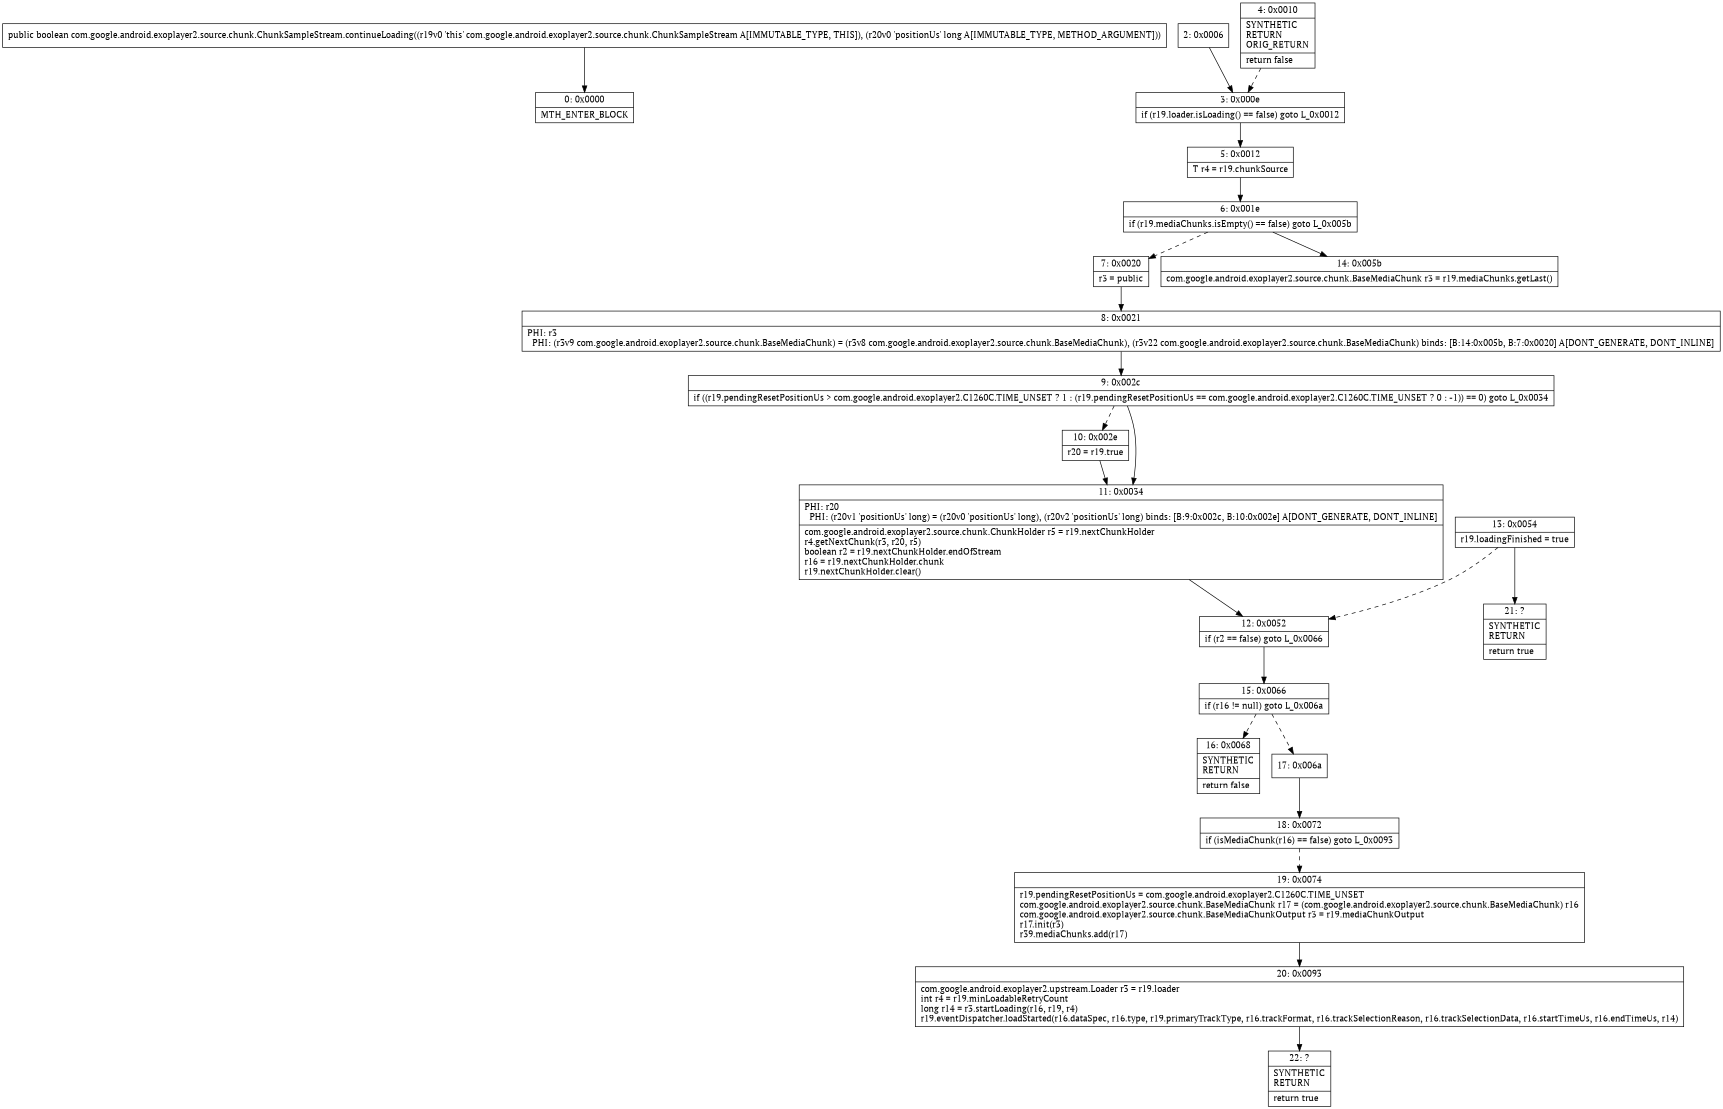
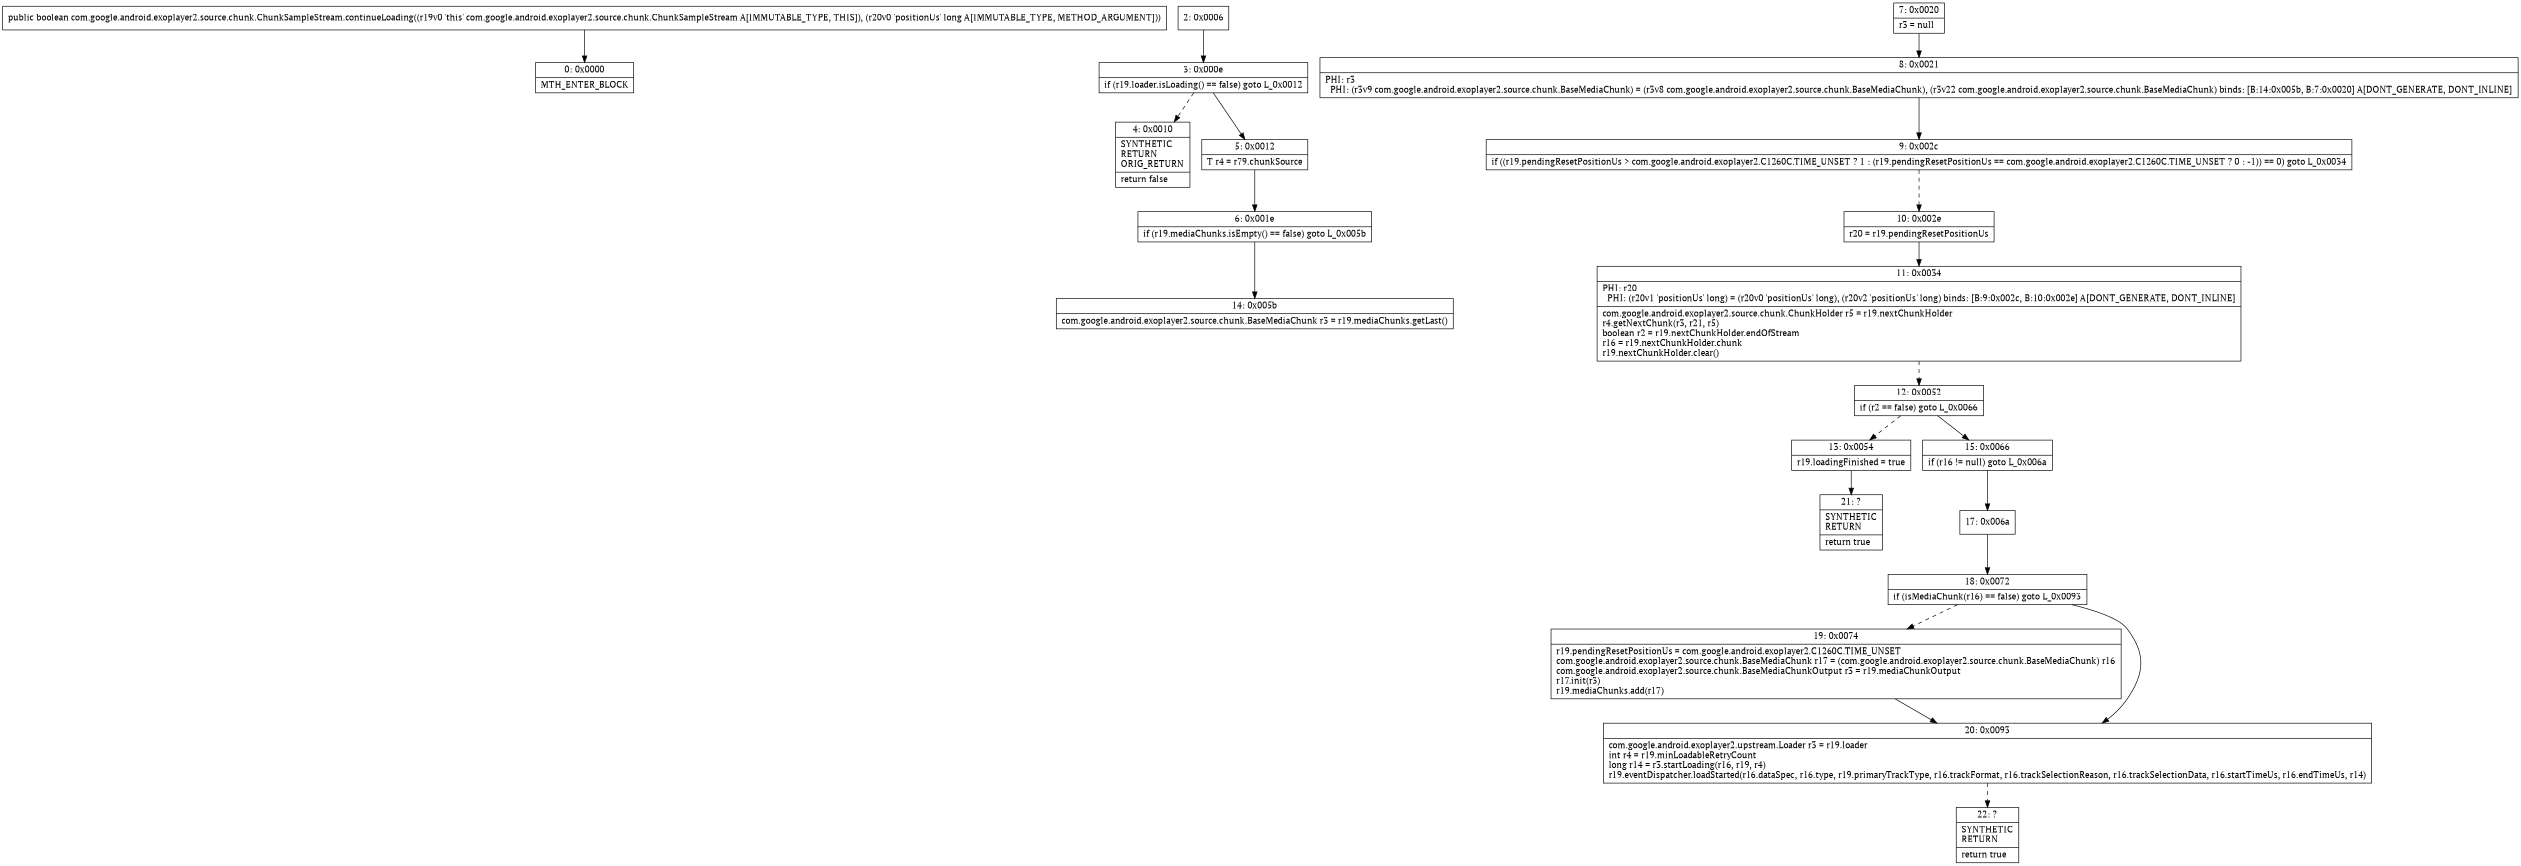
edge "4: 0x0010" -> "3: 0x000e": reversed
node "5: 0x0012": text "T r4 = r19.chunkSource" -> "T r4 = r79.chunkSource"
edge "6: 0x001e" -> "7: 0x0020": removed
node "7: 0x0020": text "r3 = public" -> "r3 = null"
edge "9: 0x002c" -> "11: 0x0034": removed
node "10: 0x002e": text "r20 = r19.true" -> "r20 = r19.pendingResetPositionUs"
node "11: 0x0034": text "r4.getNextChunk(r3, r20, r5)" -> "r4.getNextChunk(r3, r21, r5)"
edge "13: 0x0054" -> "12: 0x0052": reversed
edge "11: 0x0034" -> "12: 0x0052": style solid -> dashed
edge "18: 0x0072" -> "20: 0x0093": added
edge "15: 0x0066" -> "17: 0x006a": style dashed -> solid
node "16: 0x0068": removed
node "19: 0x0074": text "r39.mediaChunks.add(r17)" -> "r19.mediaChunks.add(r17)"
edge "20: 0x0093" -> "22: ?": style solid -> dashed
